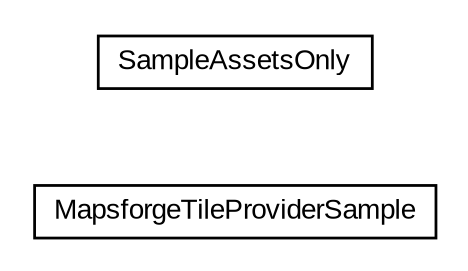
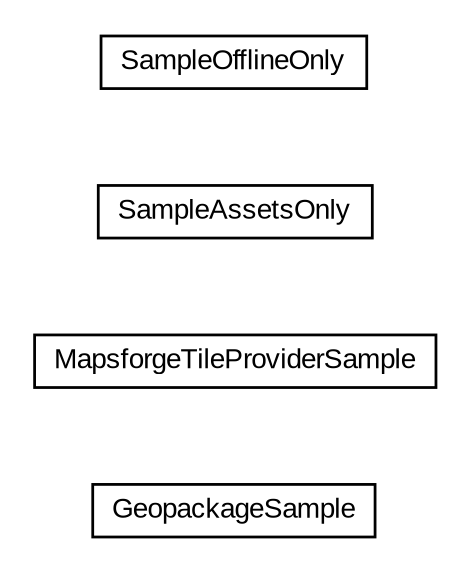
node "SampleOfflineOnly": added
node "GeopackageSample": added
